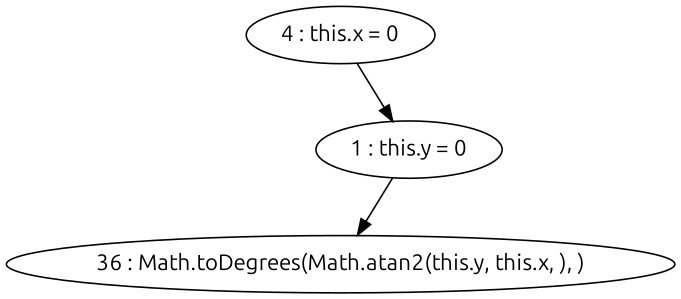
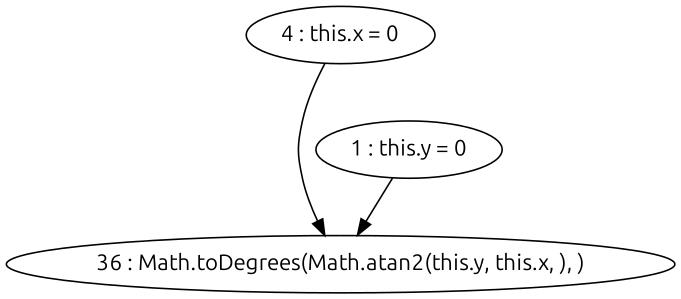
edge "4 : this.x = 0" -> "1 : this.y = 0": now "4 : this.x = 0" -> "36 : Math.toDegrees(Math.atan2(this.y, this.x, ), )"
